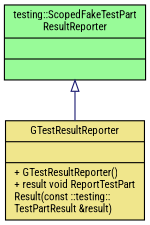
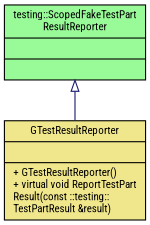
node "GTestResultReporter": text "+ result void ReportTestPart" -> "+ virtual void ReportTestPart"
